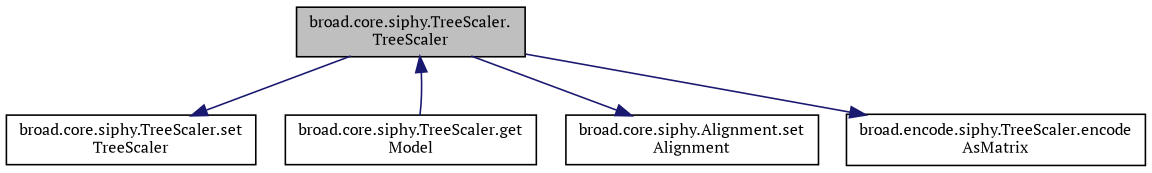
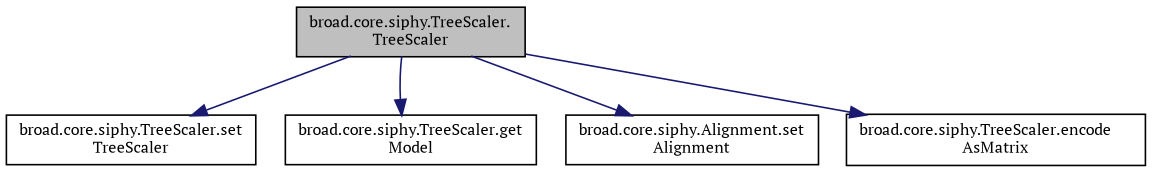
edge "broad.core.siphy.TreeScaler.get Model" -> "broad.core.siphy.TreeScaler. TreeScaler": reversed
node "broad.encode.siphy.TreeScaler.encode AsMatrix": label "broad.encode.siphy.TreeScaler.encode AsMatrix" -> "broad.core.siphy.TreeScaler.encode AsMatrix"
